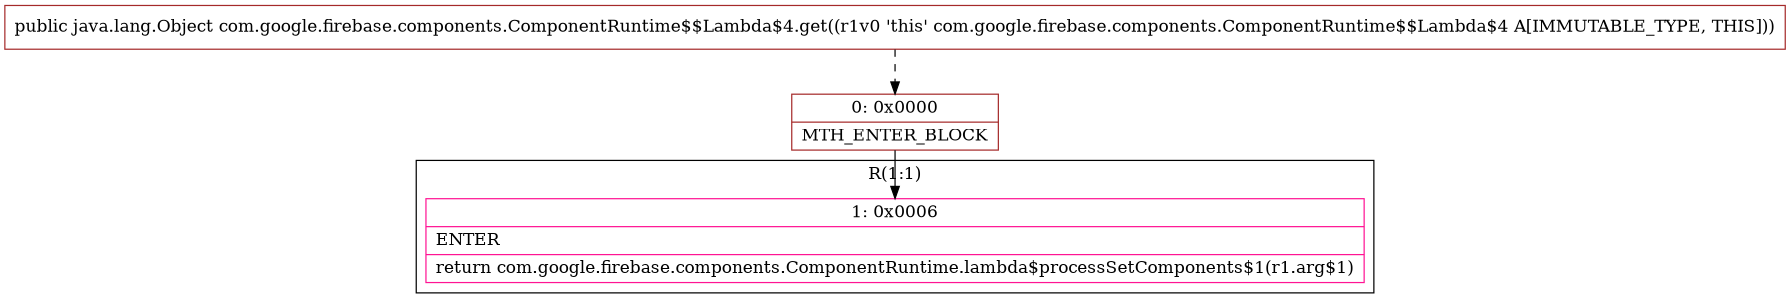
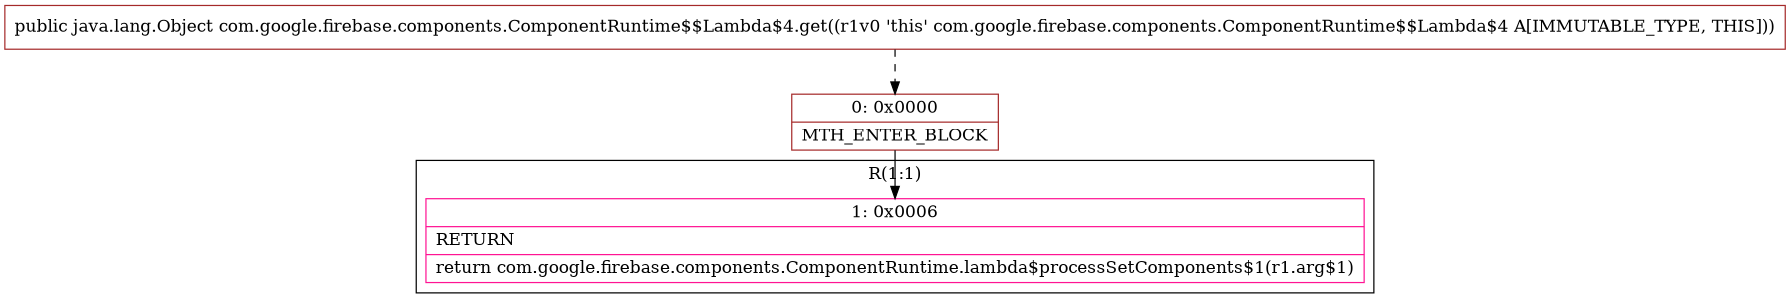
node "1: 0x0006": text "ENTER" -> "RETURN"
